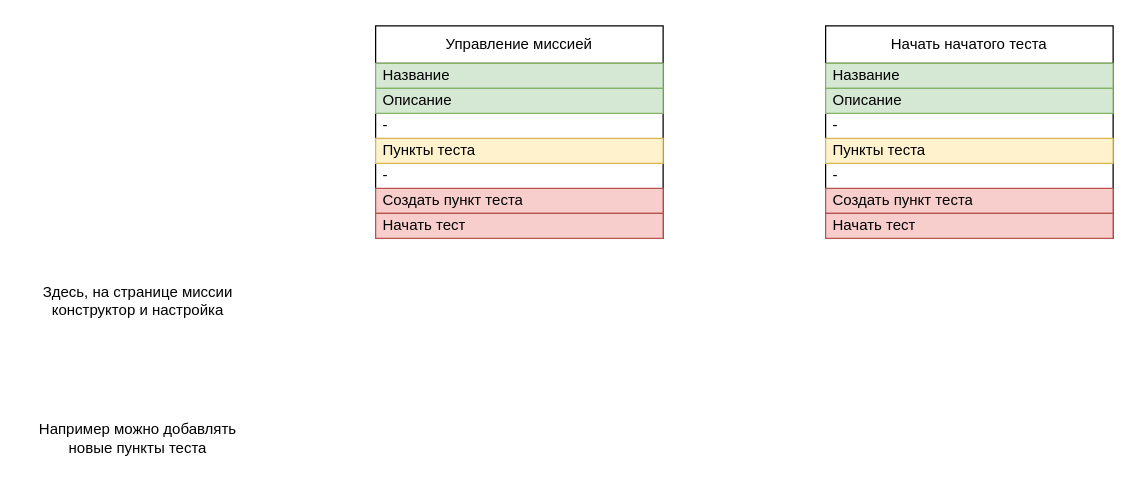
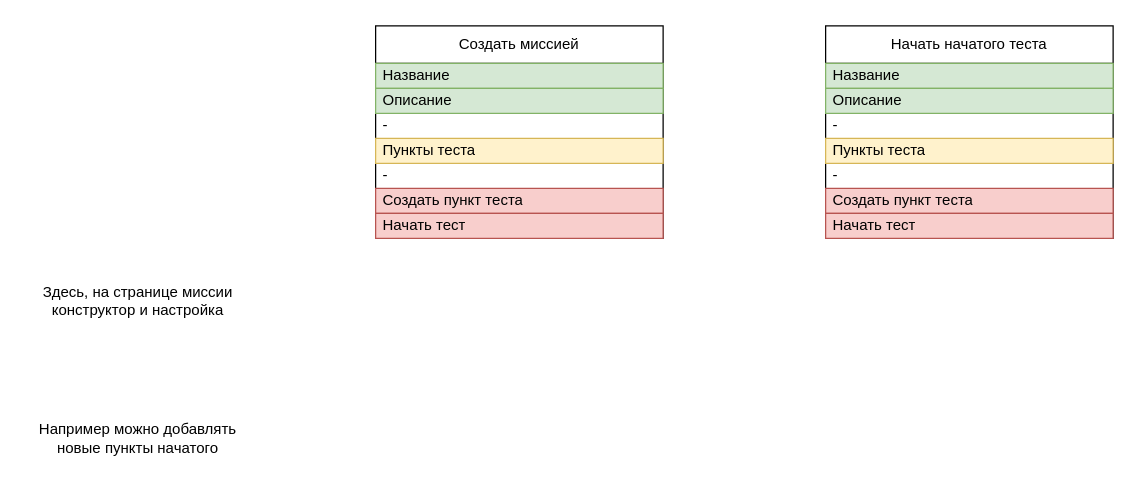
node "Управление миссией": label "Управление миссией" -> "Создать миссией"
node "Например можно добавлять новые пункты теста": label "Например можно добавлять новые пункты теста" -> "Например можно добавлять новые пункты начатого"
